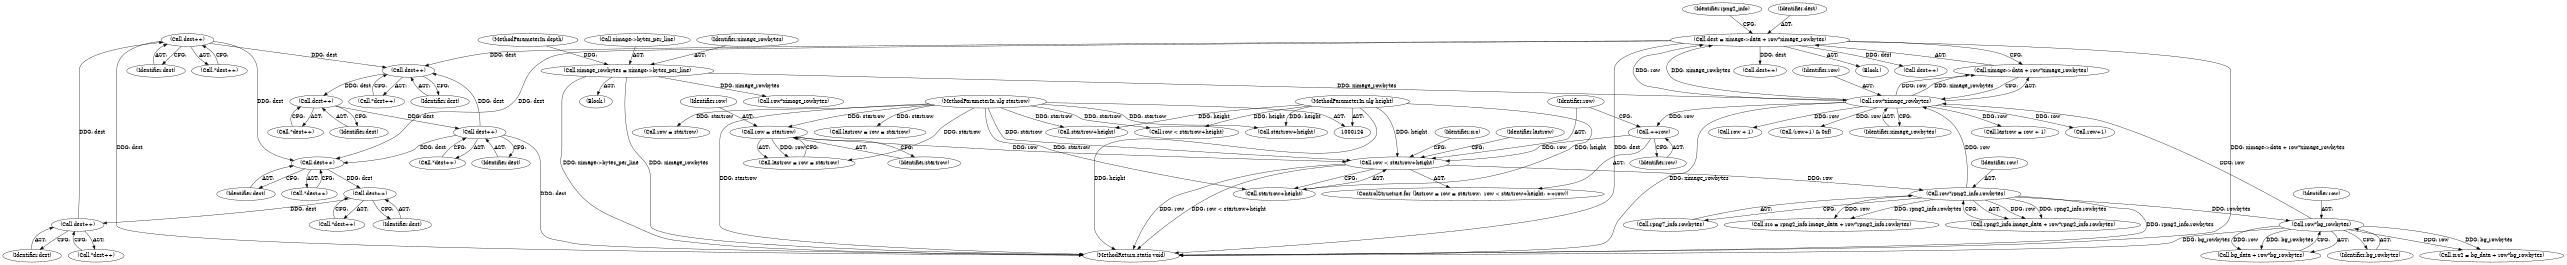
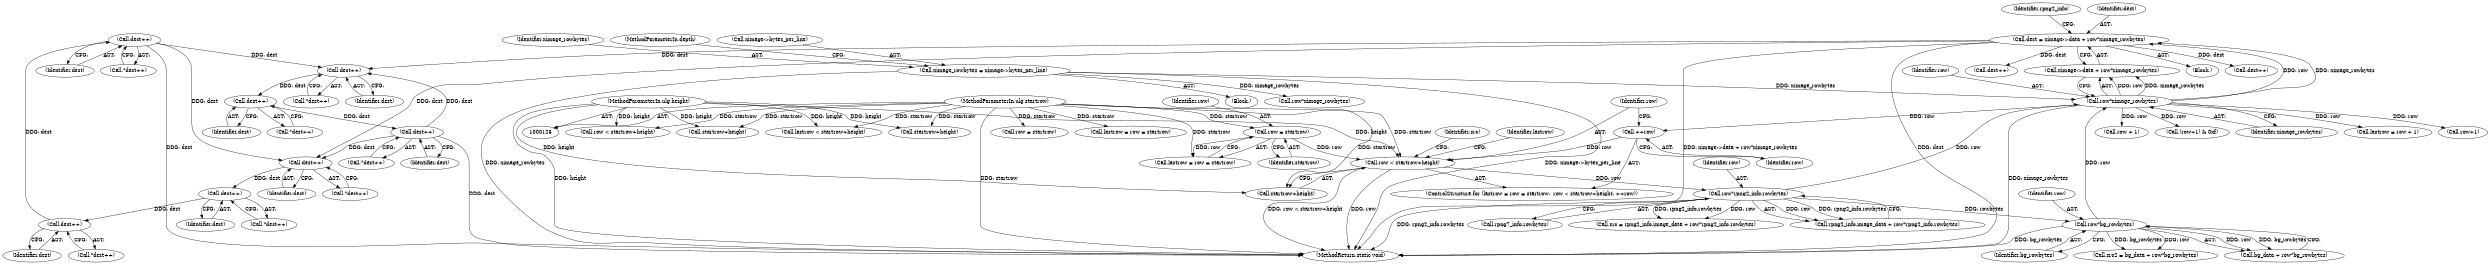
edge "(MethodParameterIn,depth)" -> "(Call,ximage_rowbytes = ximage->bytes_per_line)": label "DDG: " -> "CFG: "
node "(Call,lastrow < startrow+height)": added
